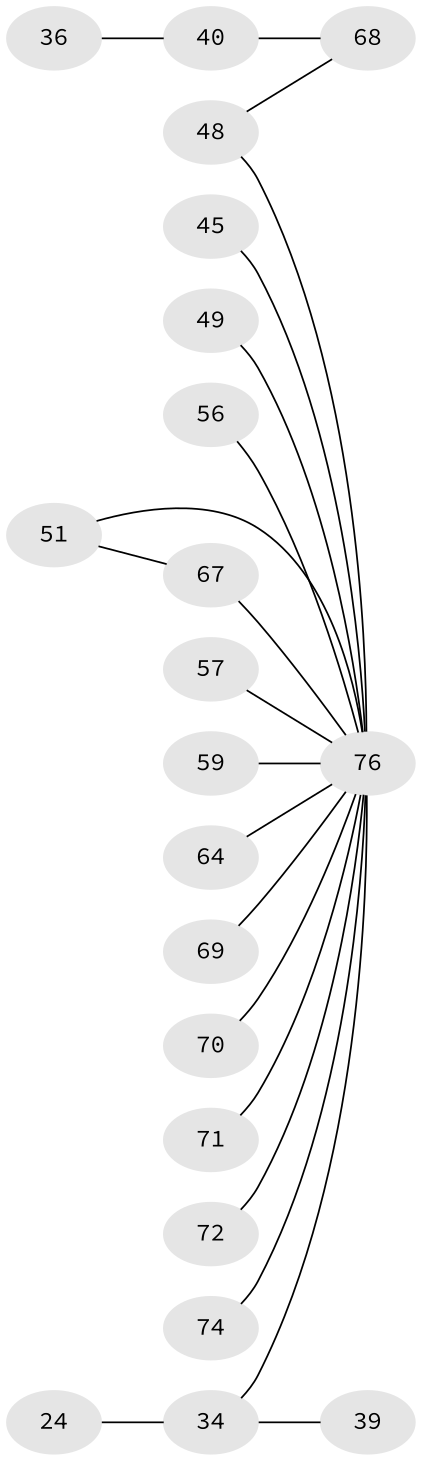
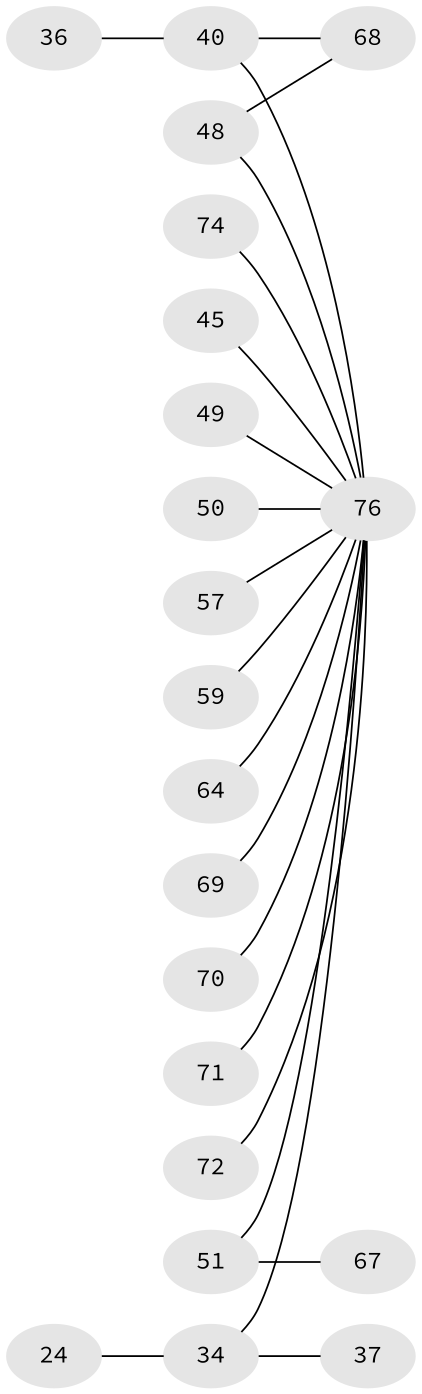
node "56": label "56" -> "50"
edge "67" -- "76": now "40" -- "76"
node "39": label "39" -> "37"
